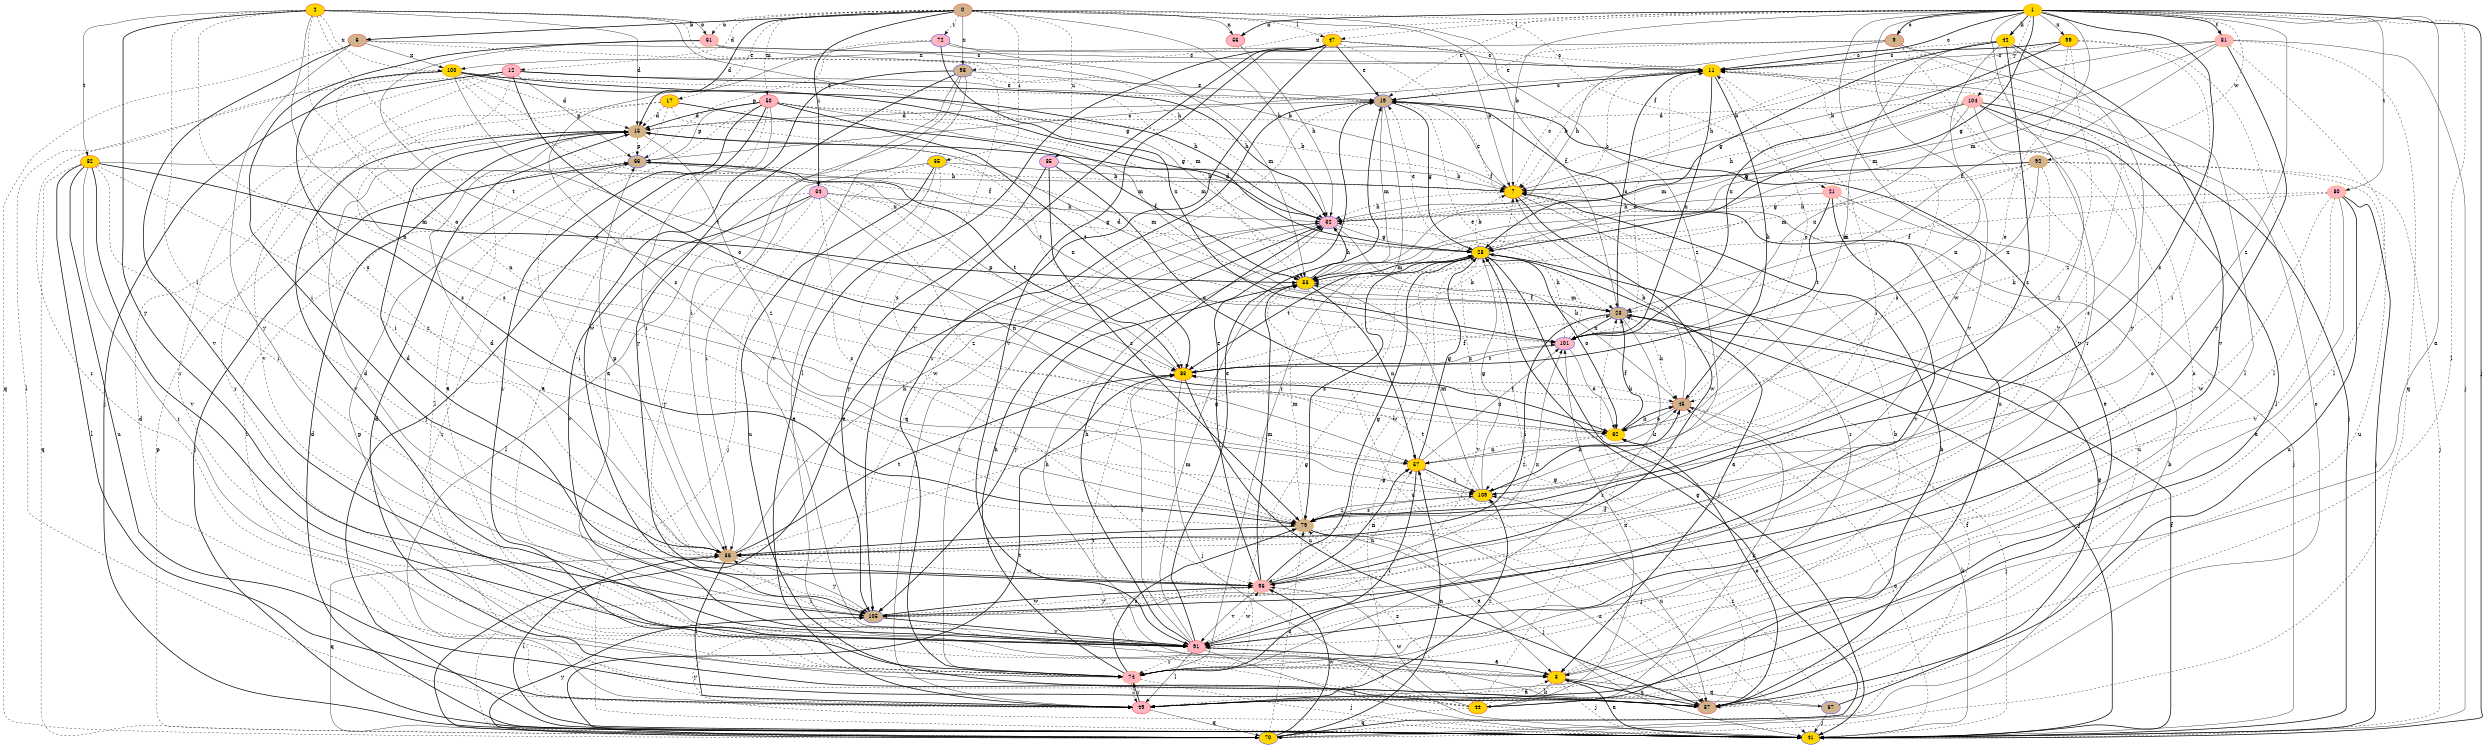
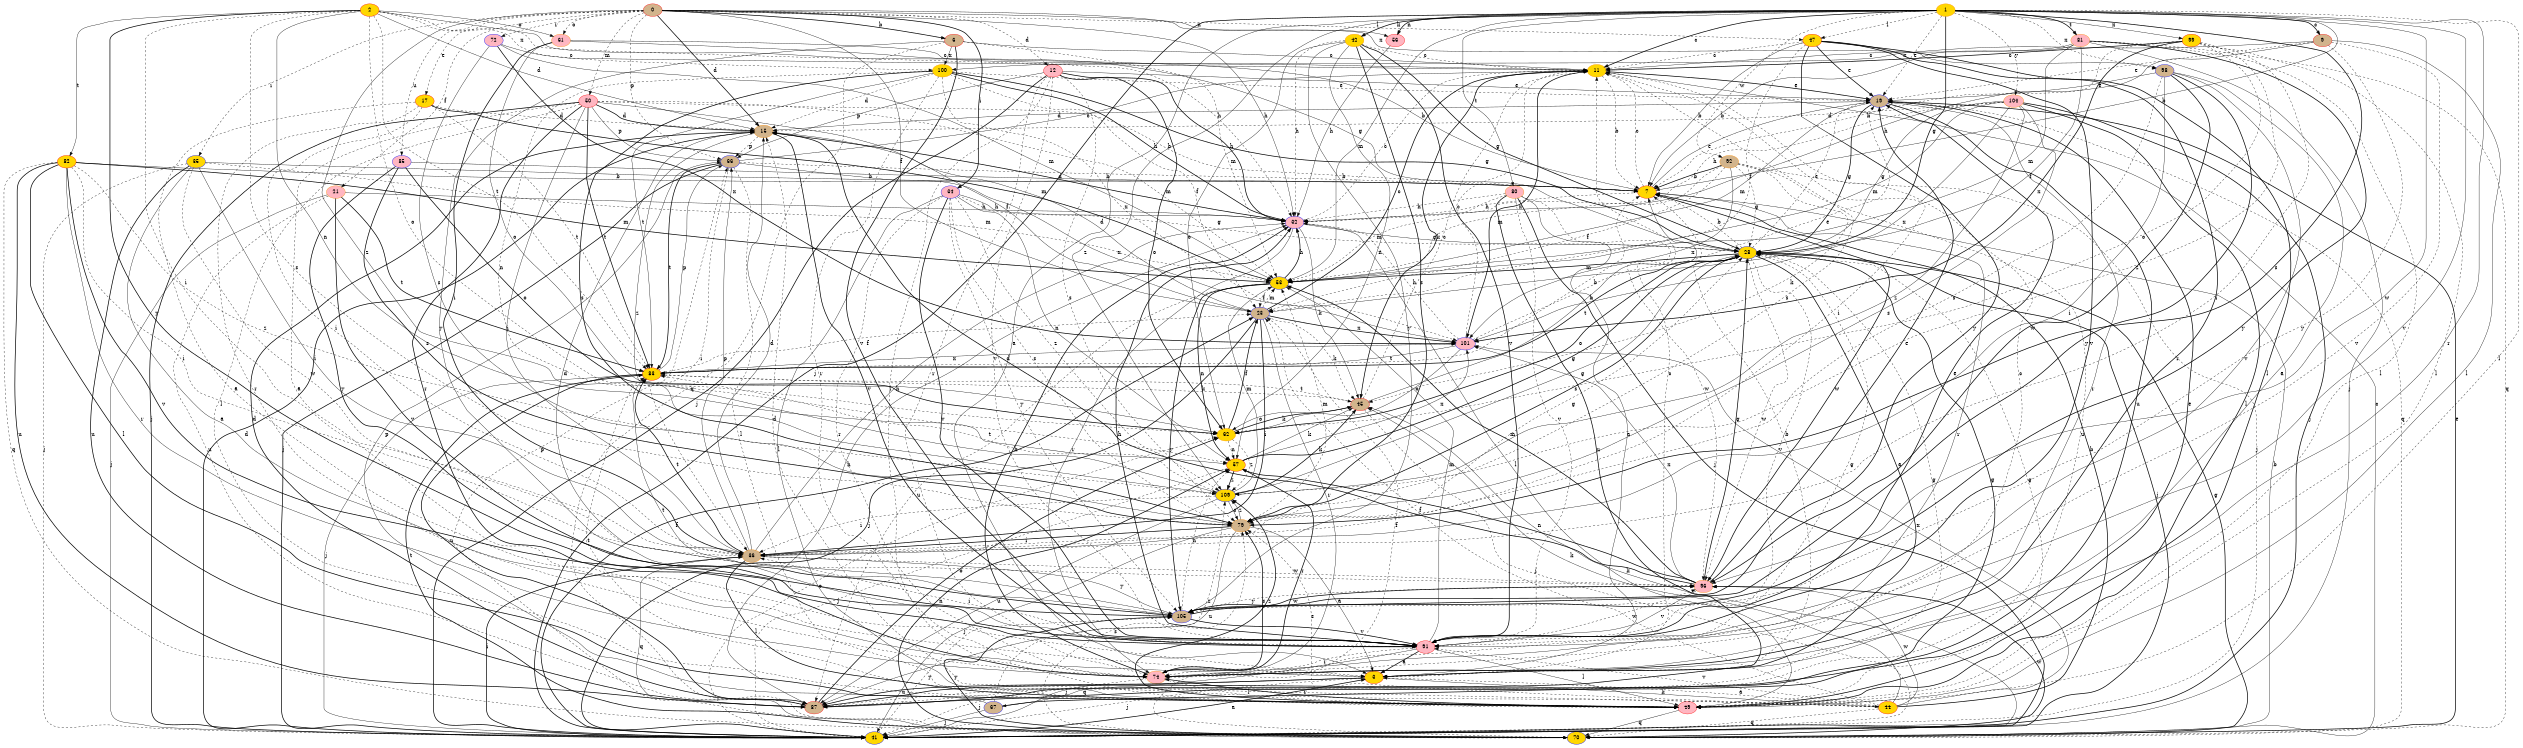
edge "72" -> "66": now "0" -> "66"
edge "11" -> "19": label "c" -> "e"
